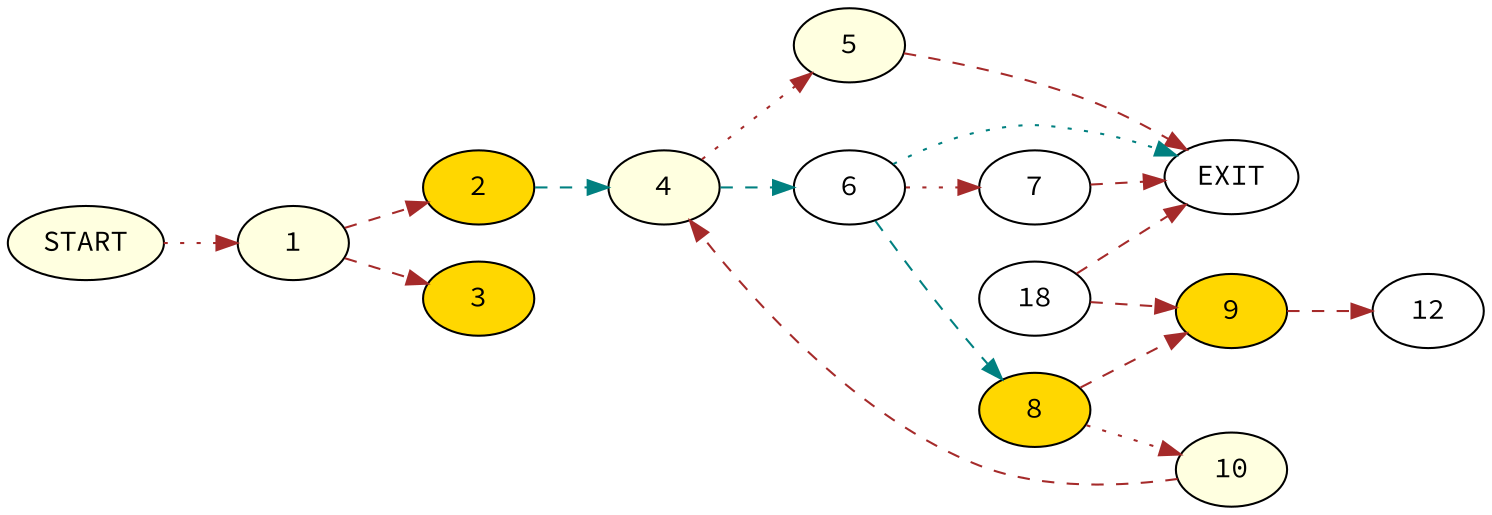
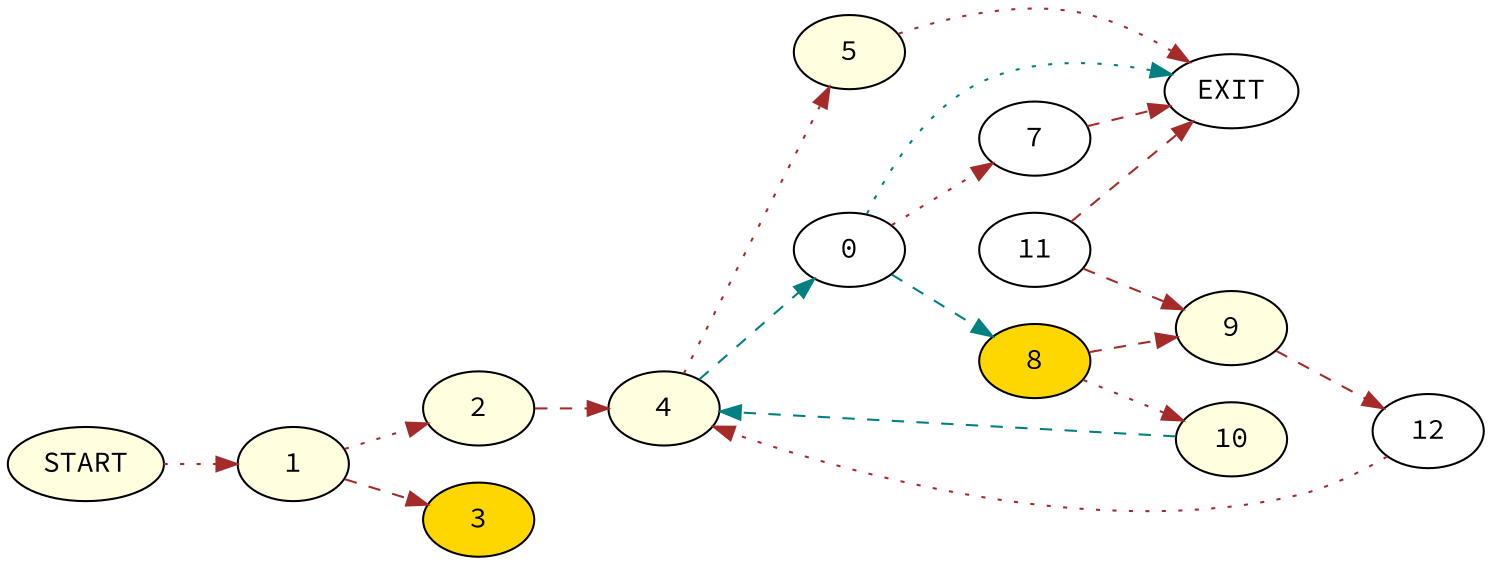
edge "5" -> "EXIT": style dashed -> dotted
node "2": fillcolor gold -> lightyellow
edge "2" -> "4": color teal -> brown
node "6": label "6" -> "0"
edge "1" -> "2": style dashed -> dotted
node "18": label "18" -> "11"
node "9": fillcolor gold -> lightyellow
edge "10" -> "4": color brown -> teal
edge "12" -> "4": added
